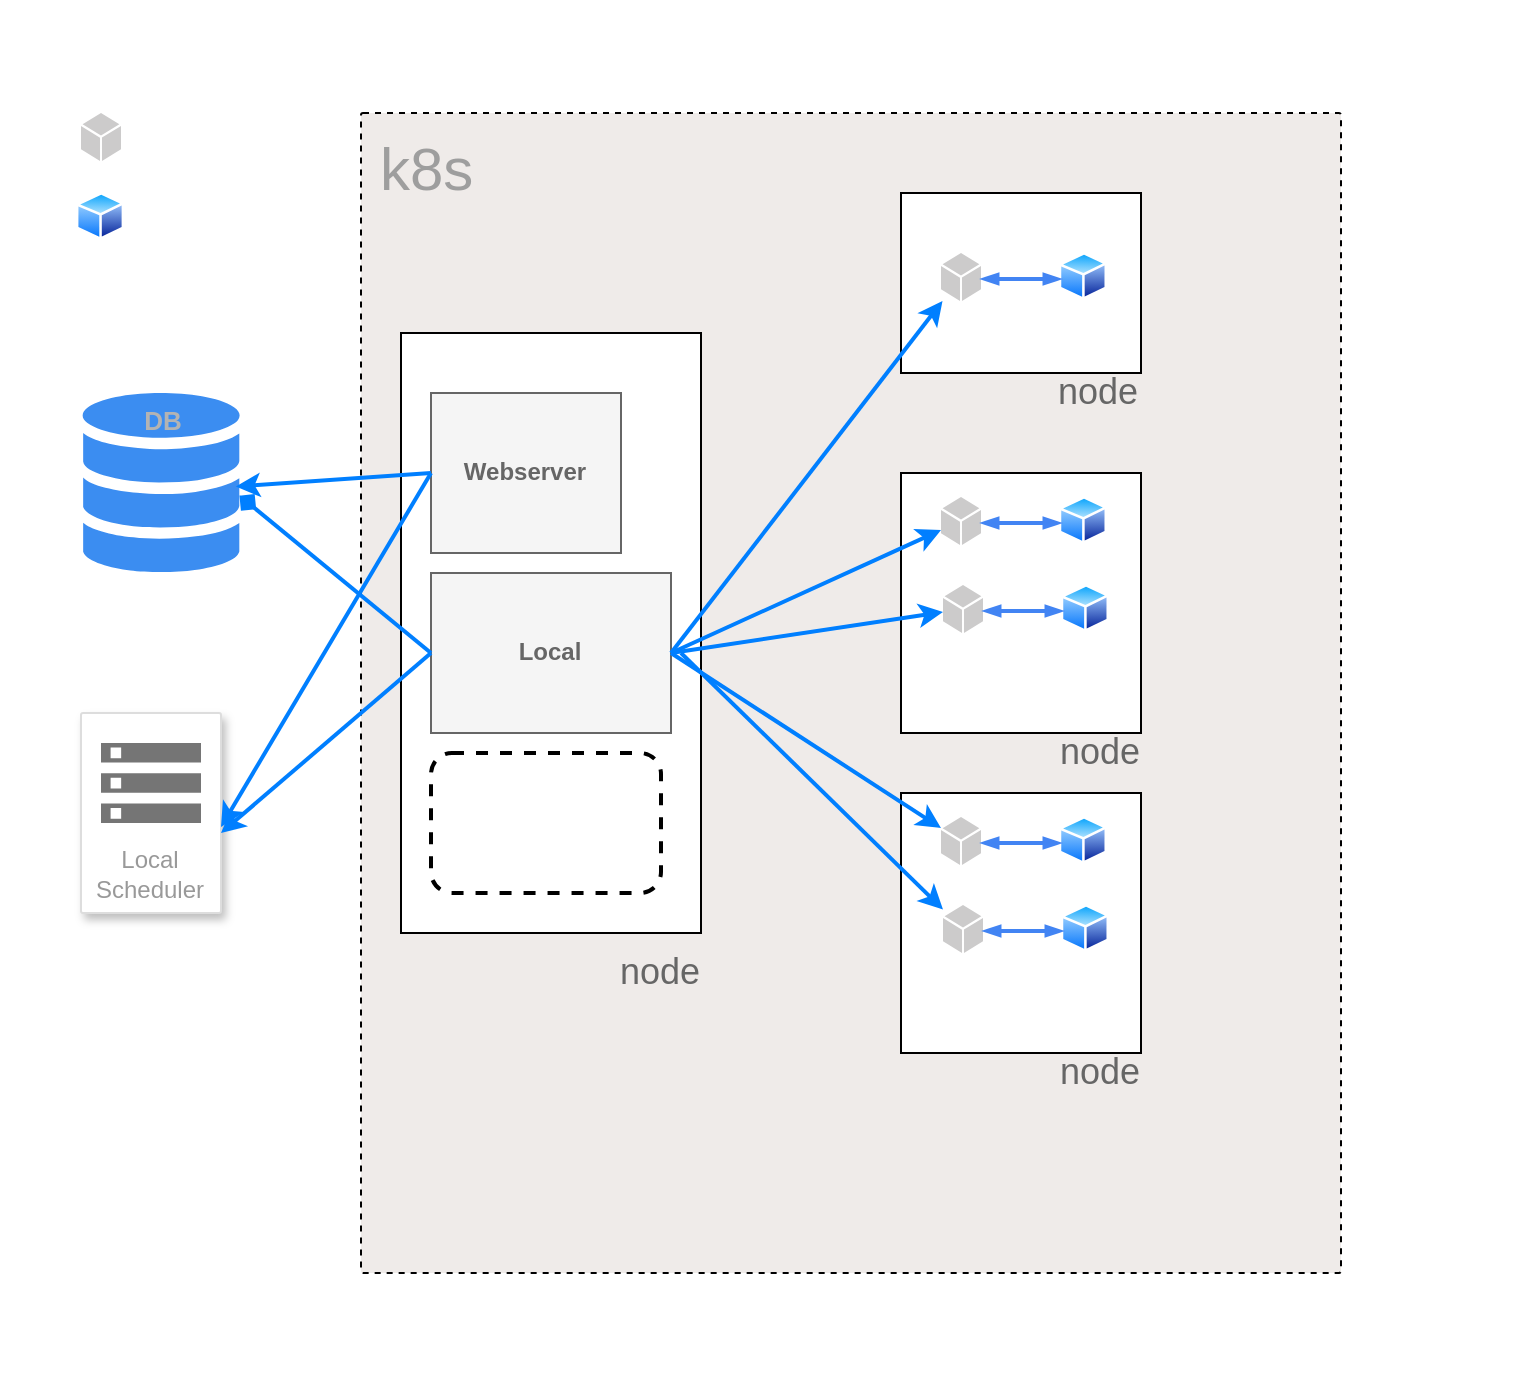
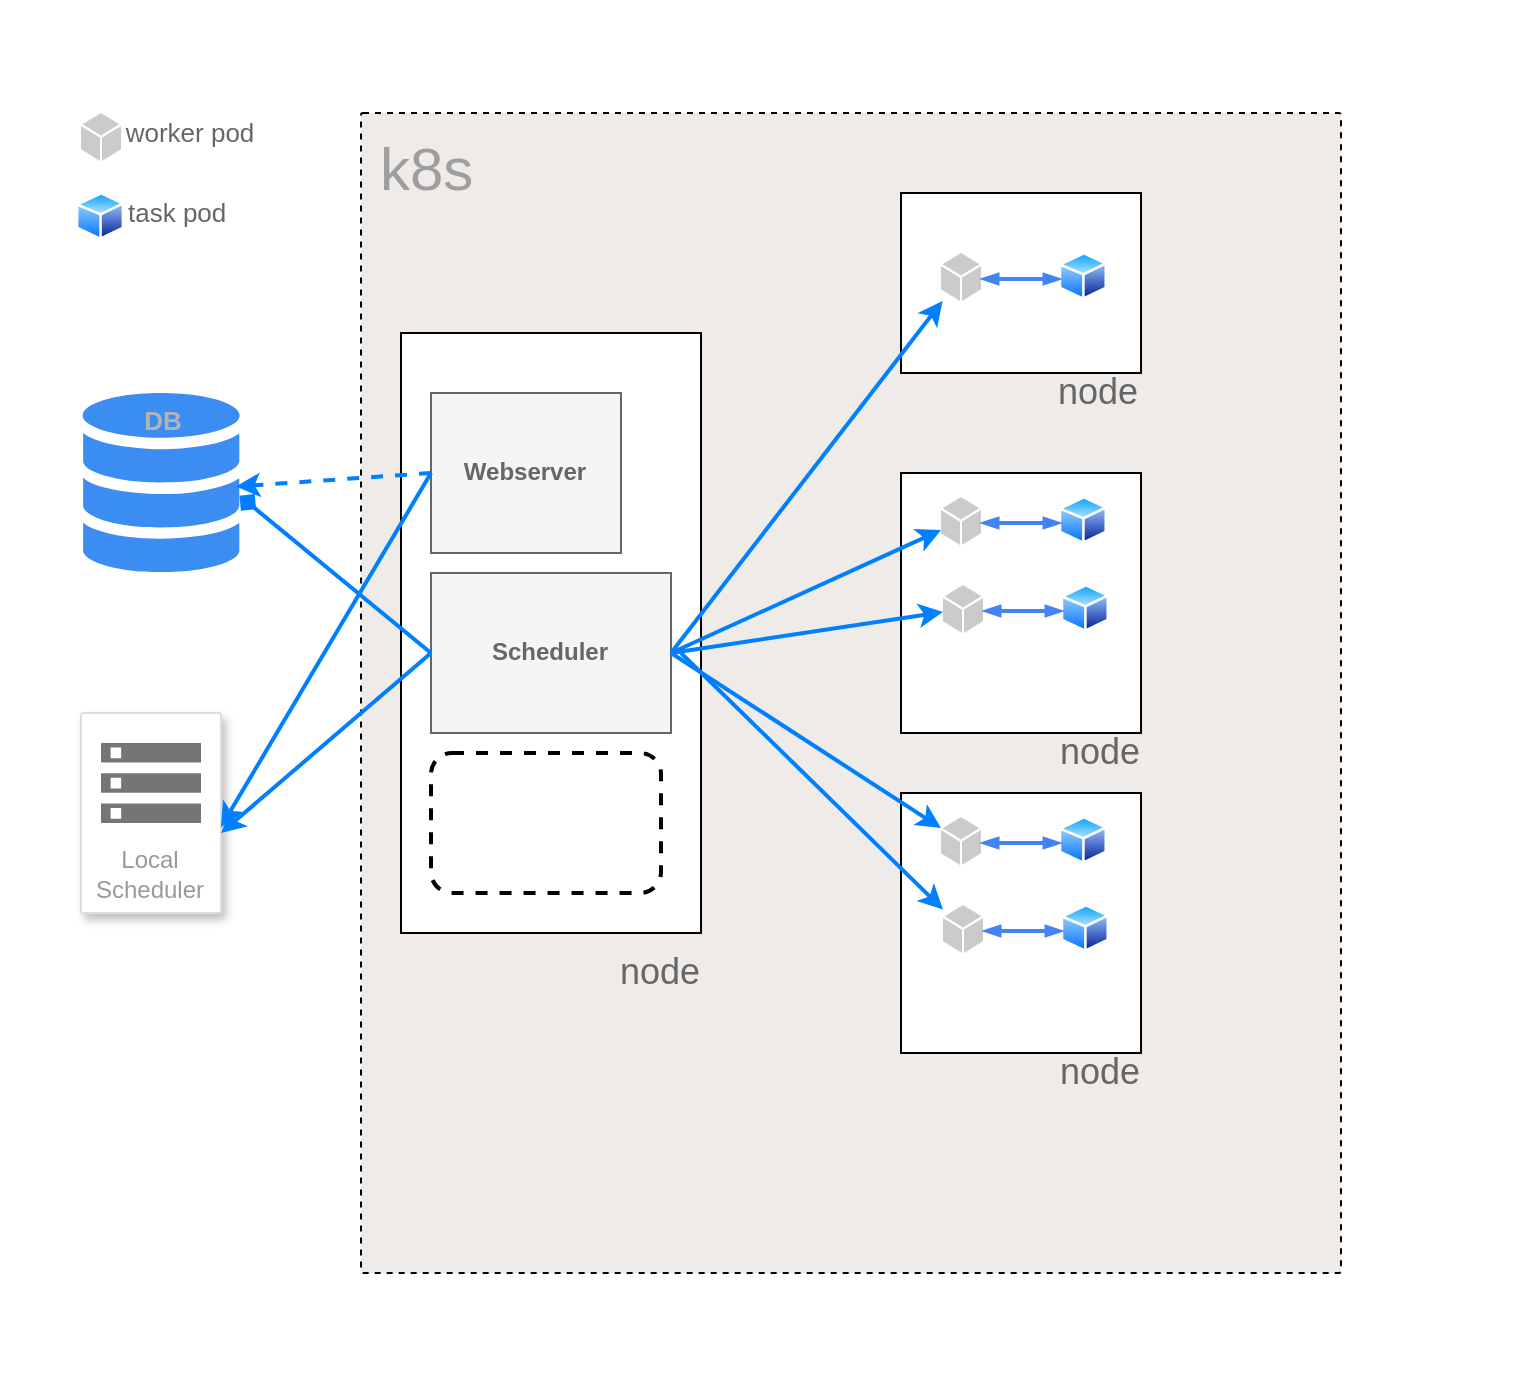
node "worker pod": added
node "task pod": added
edge "Webserver" -> "DB": style solid -> dashed
node "Local": label "Local" -> "Scheduler"
